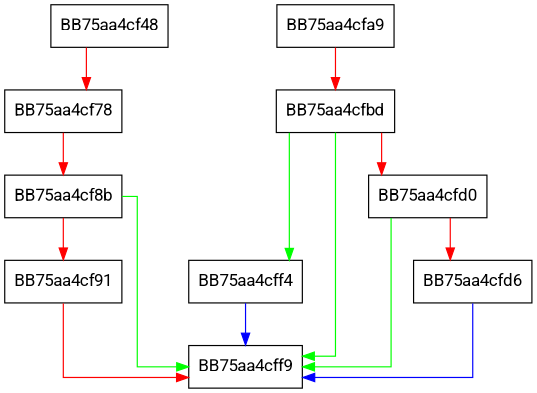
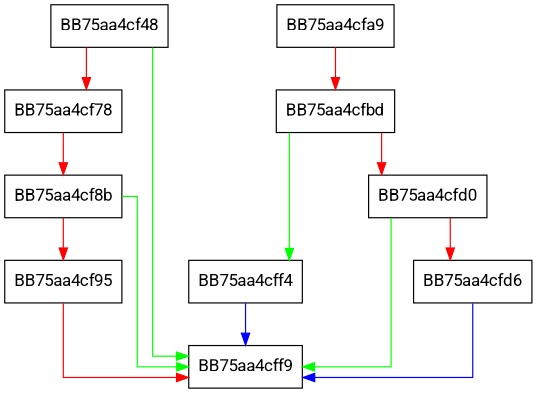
edge "BB75aa4cfbd" -> "BB75aa4cff9": now "BB75aa4cf48" -> "BB75aa4cff9"
node "BB75aa4cf91": label "BB75aa4cf91" -> "BB75aa4cf95"
